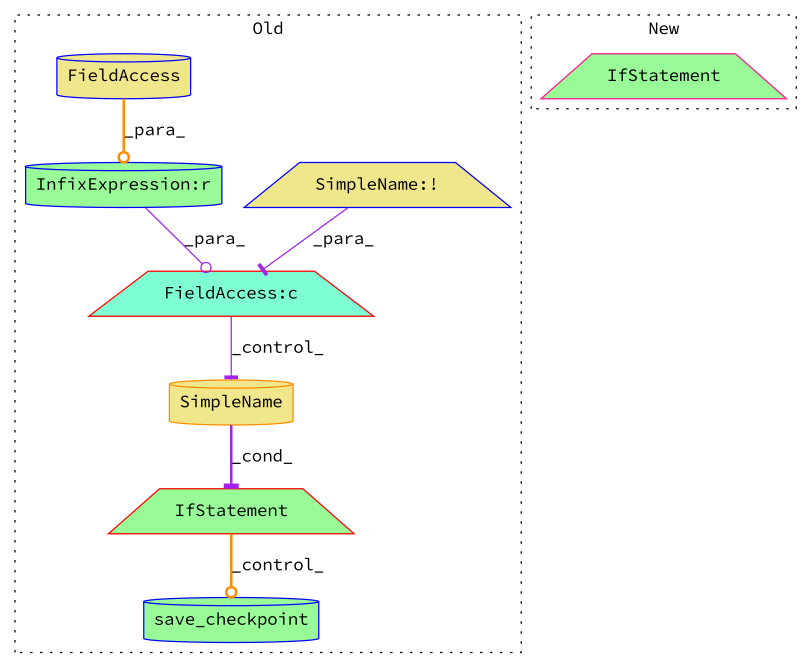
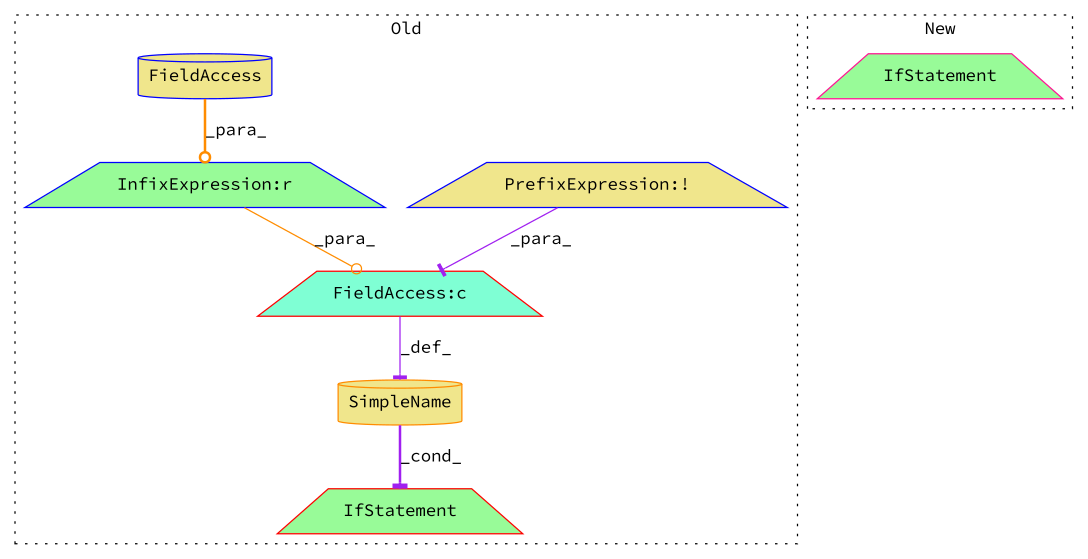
node "InfixExpression:r": shape cylinder -> trapezium
node "SimpleName:!": label "SimpleName:!" -> "PrefixExpression:!"
edge "InfixExpression:r" -> "FieldAccess:c": color purple -> darkorange
edge "FieldAccess:c" -> "SimpleName": label "_control_" -> "_def_"
node "save_checkpoint": removed
